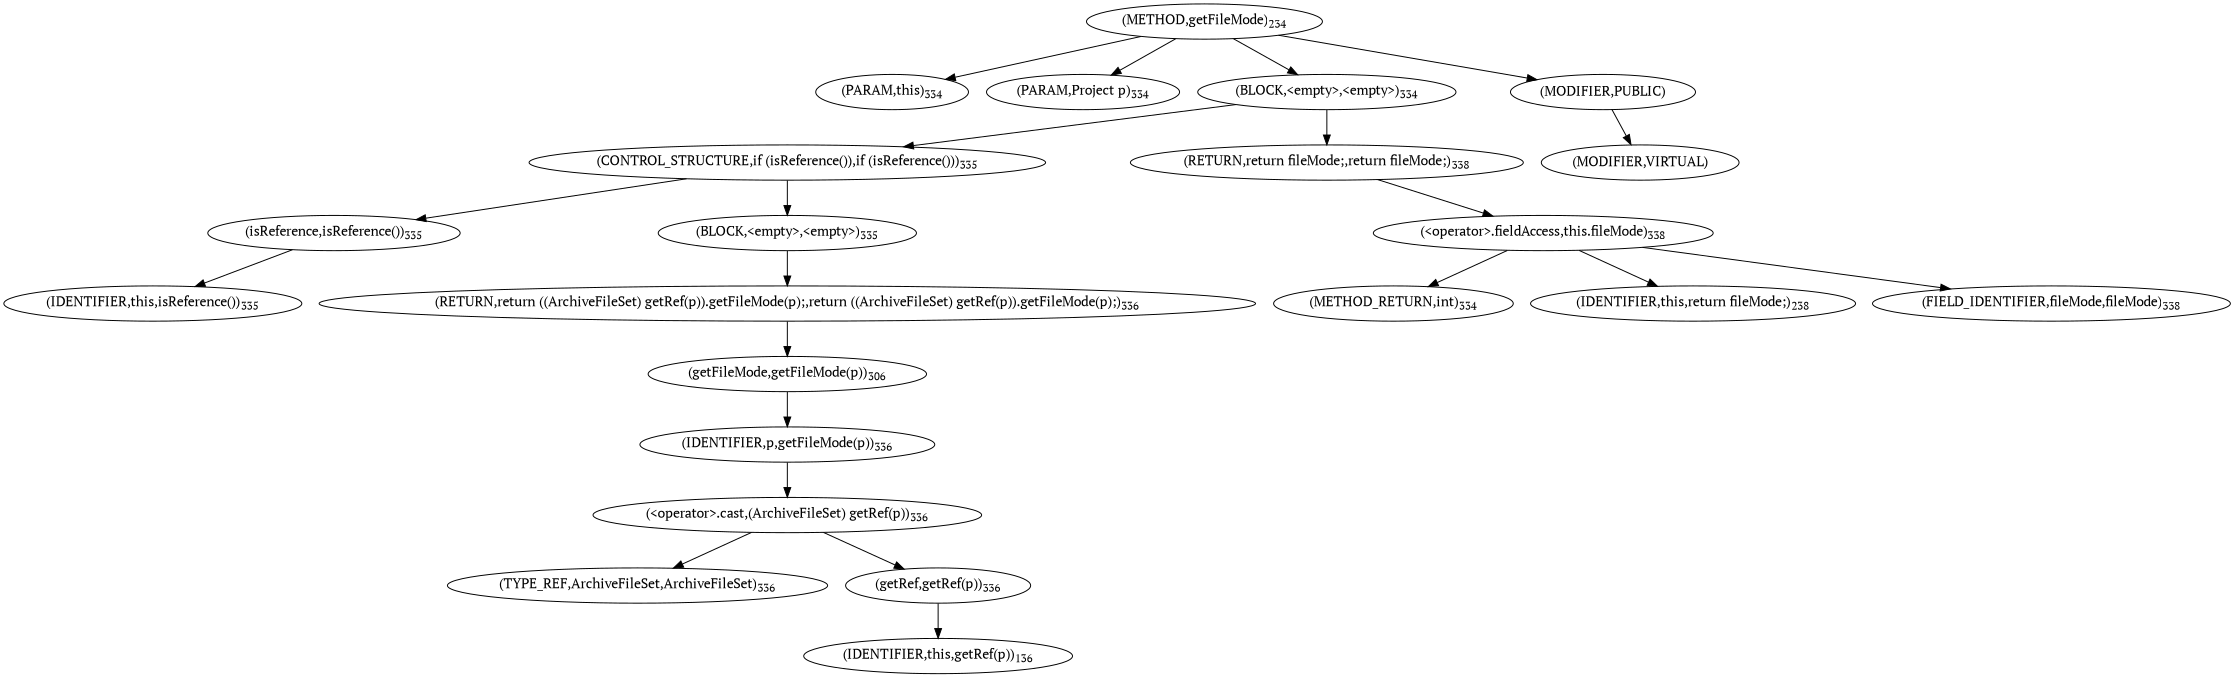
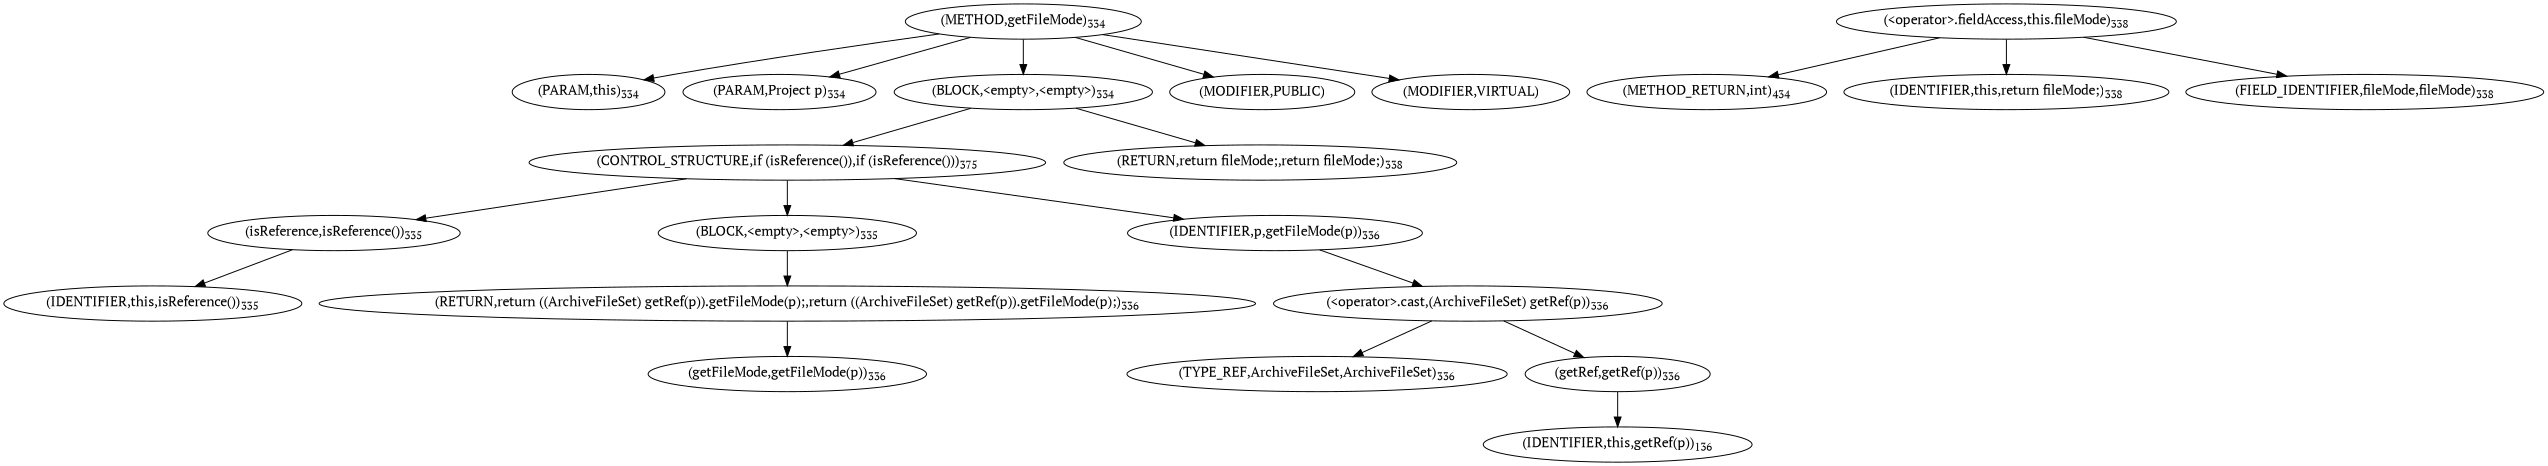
node "(METHOD,getFileMode)": text "234" -> "334"
edge "(MODIFIER,PUBLIC)" -> "(MODIFIER,VIRTUAL)": now "(METHOD,getFileMode)" -> "(MODIFIER,VIRTUAL)"
node "(CONTROL_STRUCTURE,if (isReference()),if (isReference()))": text "335" -> "375"
edge "(RETURN,return fileMode;,return fileMode;)" -> "(<operator>.fieldAccess,this.fileMode)": removed
node "(METHOD_RETURN,int)": text "334" -> "434"
node "(IDENTIFIER,this,return fileMode;)": text "238" -> "338"
node "(getFileMode,getFileMode(p))": text "306" -> "336"
edge "(getFileMode,getFileMode(p))" -> "(IDENTIFIER,p,getFileMode(p))": now "(CONTROL_STRUCTURE,if (isReference()),if (isReference()))" -> "(IDENTIFIER,p,getFileMode(p))"
